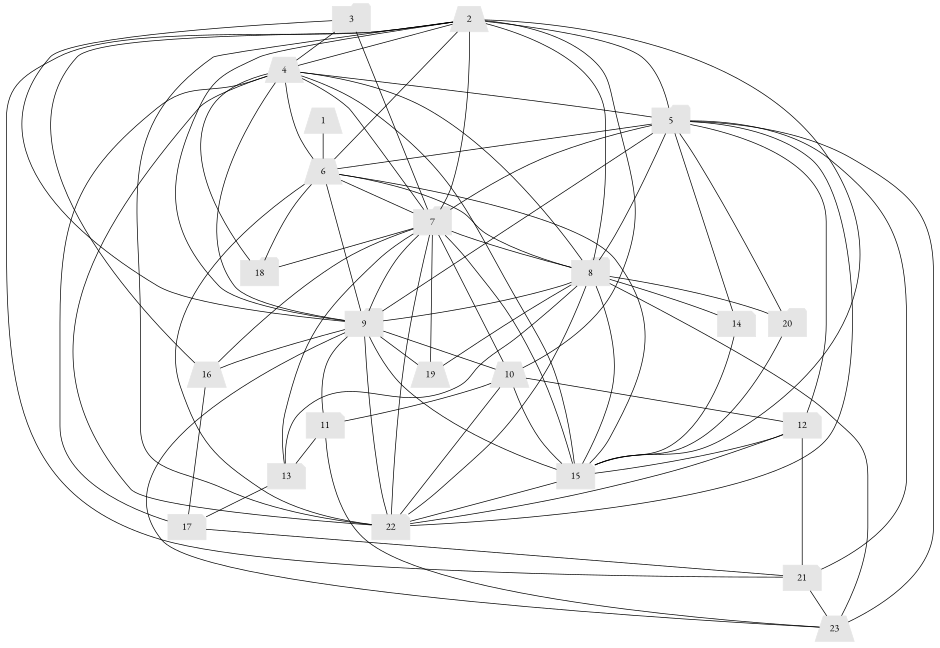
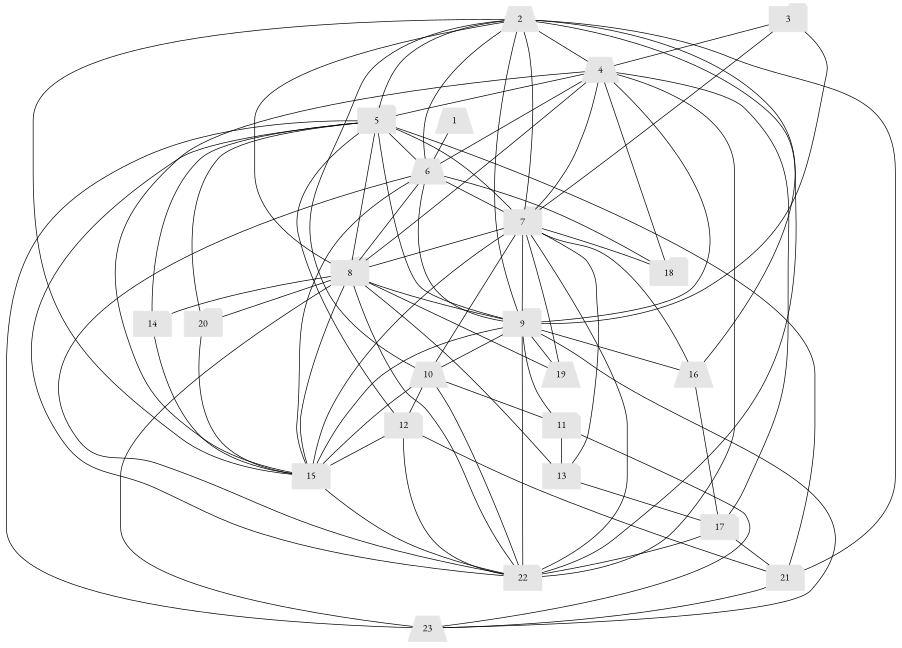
edge "17" -- "22": added
